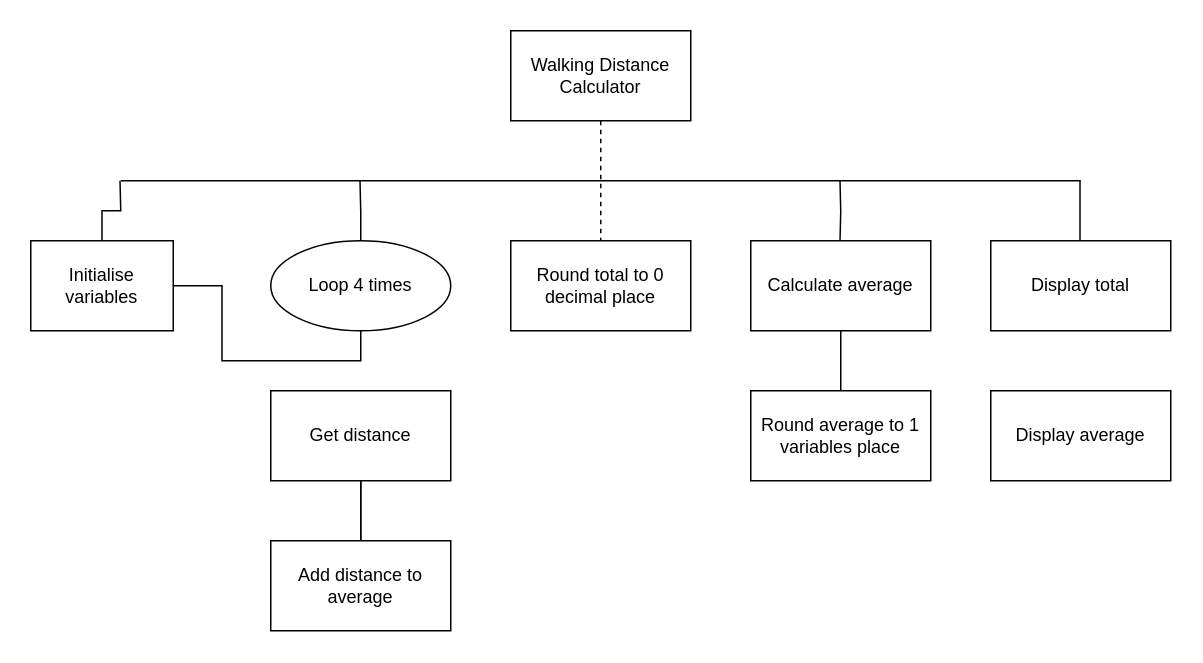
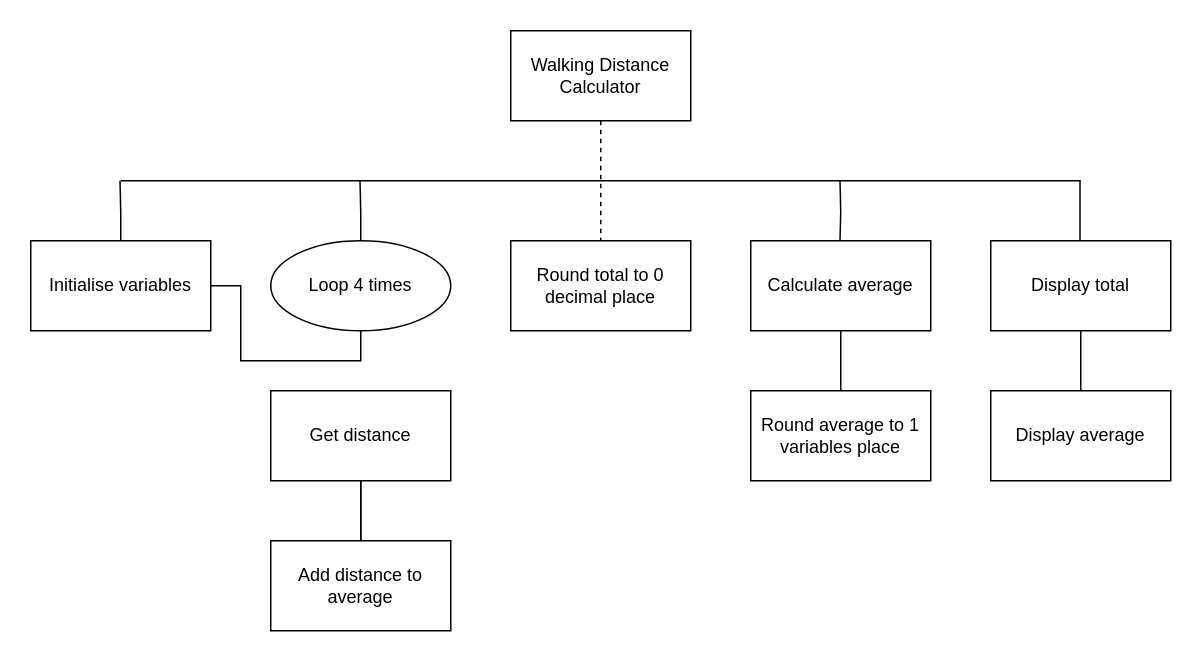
node "Initialise variables": size 143x90 -> 180x90
edge "Display total" -- "Display average": added
